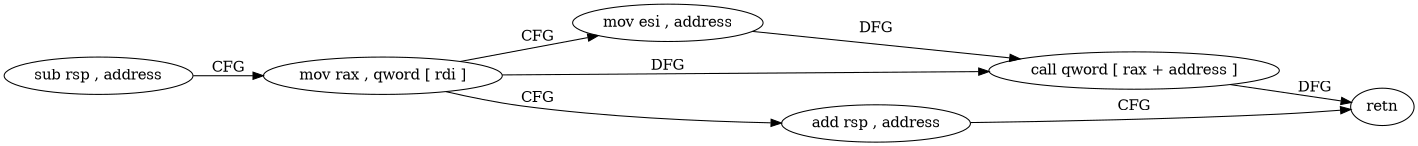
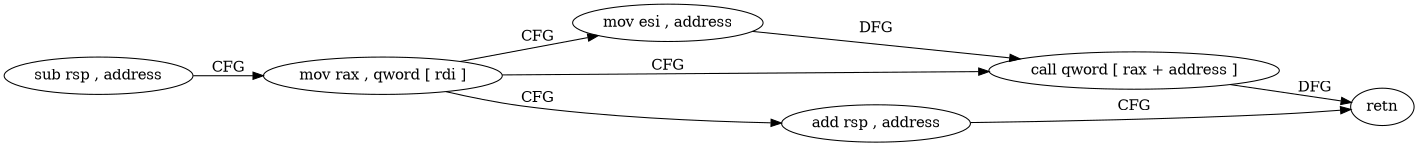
edge "mov rax , qword [ rdi ]" -> "call qword [ rax + address ]": label "DFG" -> "CFG"
